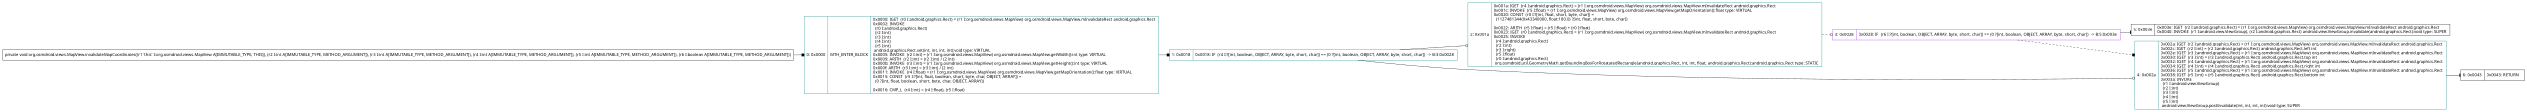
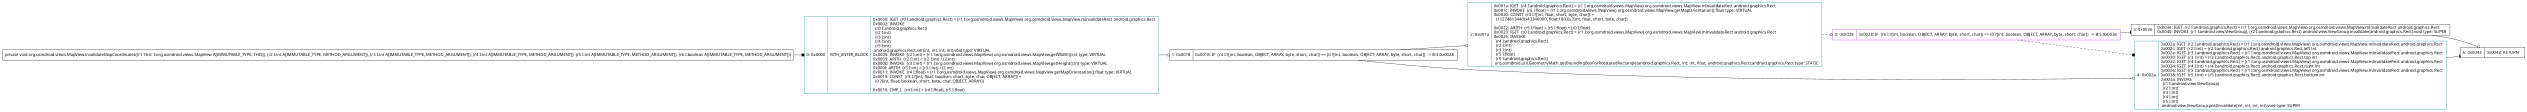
edge "5: 0x003e" -> "6: 0x0043": added
node "2: 0x001a": text "(r3 I:right)" -> "(r3 I:int)"
edge "0: 0x0000" -> "1: 0x0018": arrowhead box -> odot
node "1: 0x0018": color teal -> black
